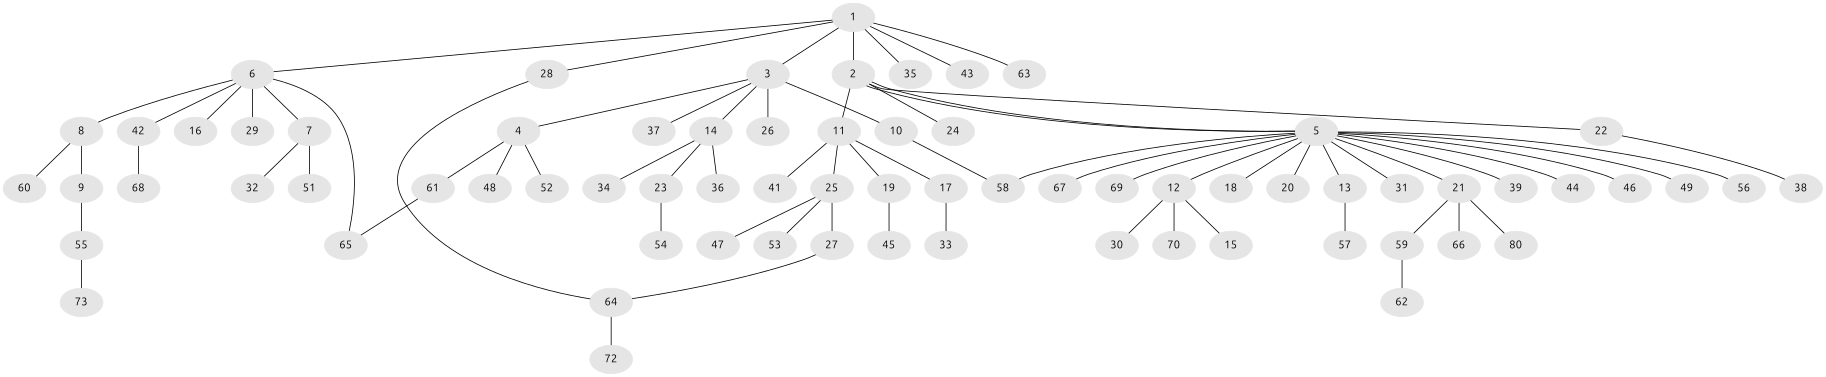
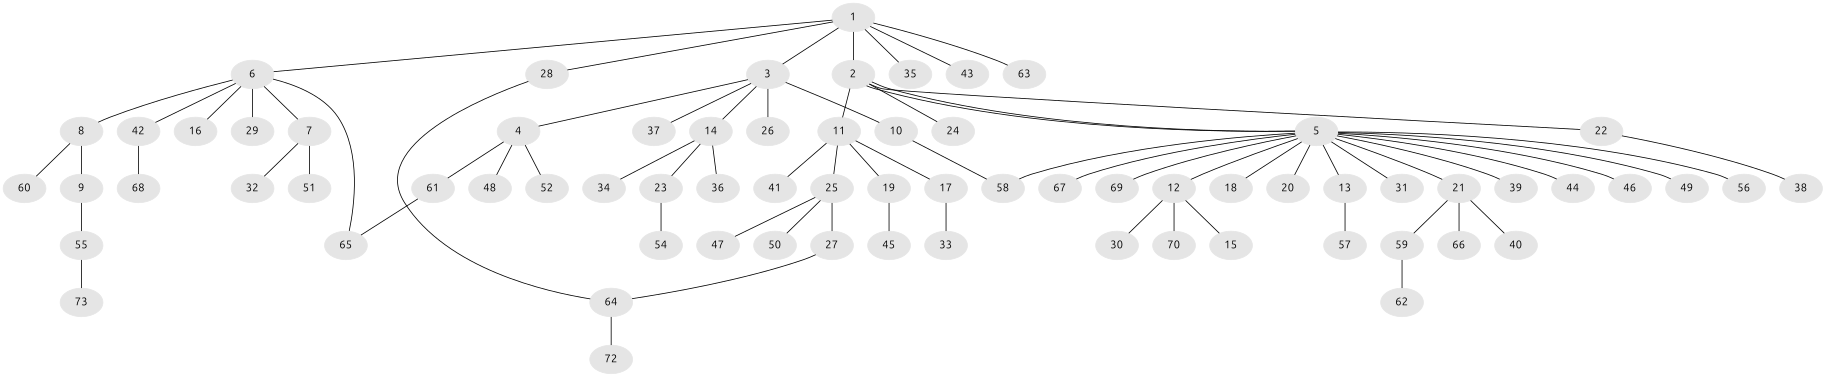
node "53": label "53" -> "50"
node "80": label "80" -> "40"
